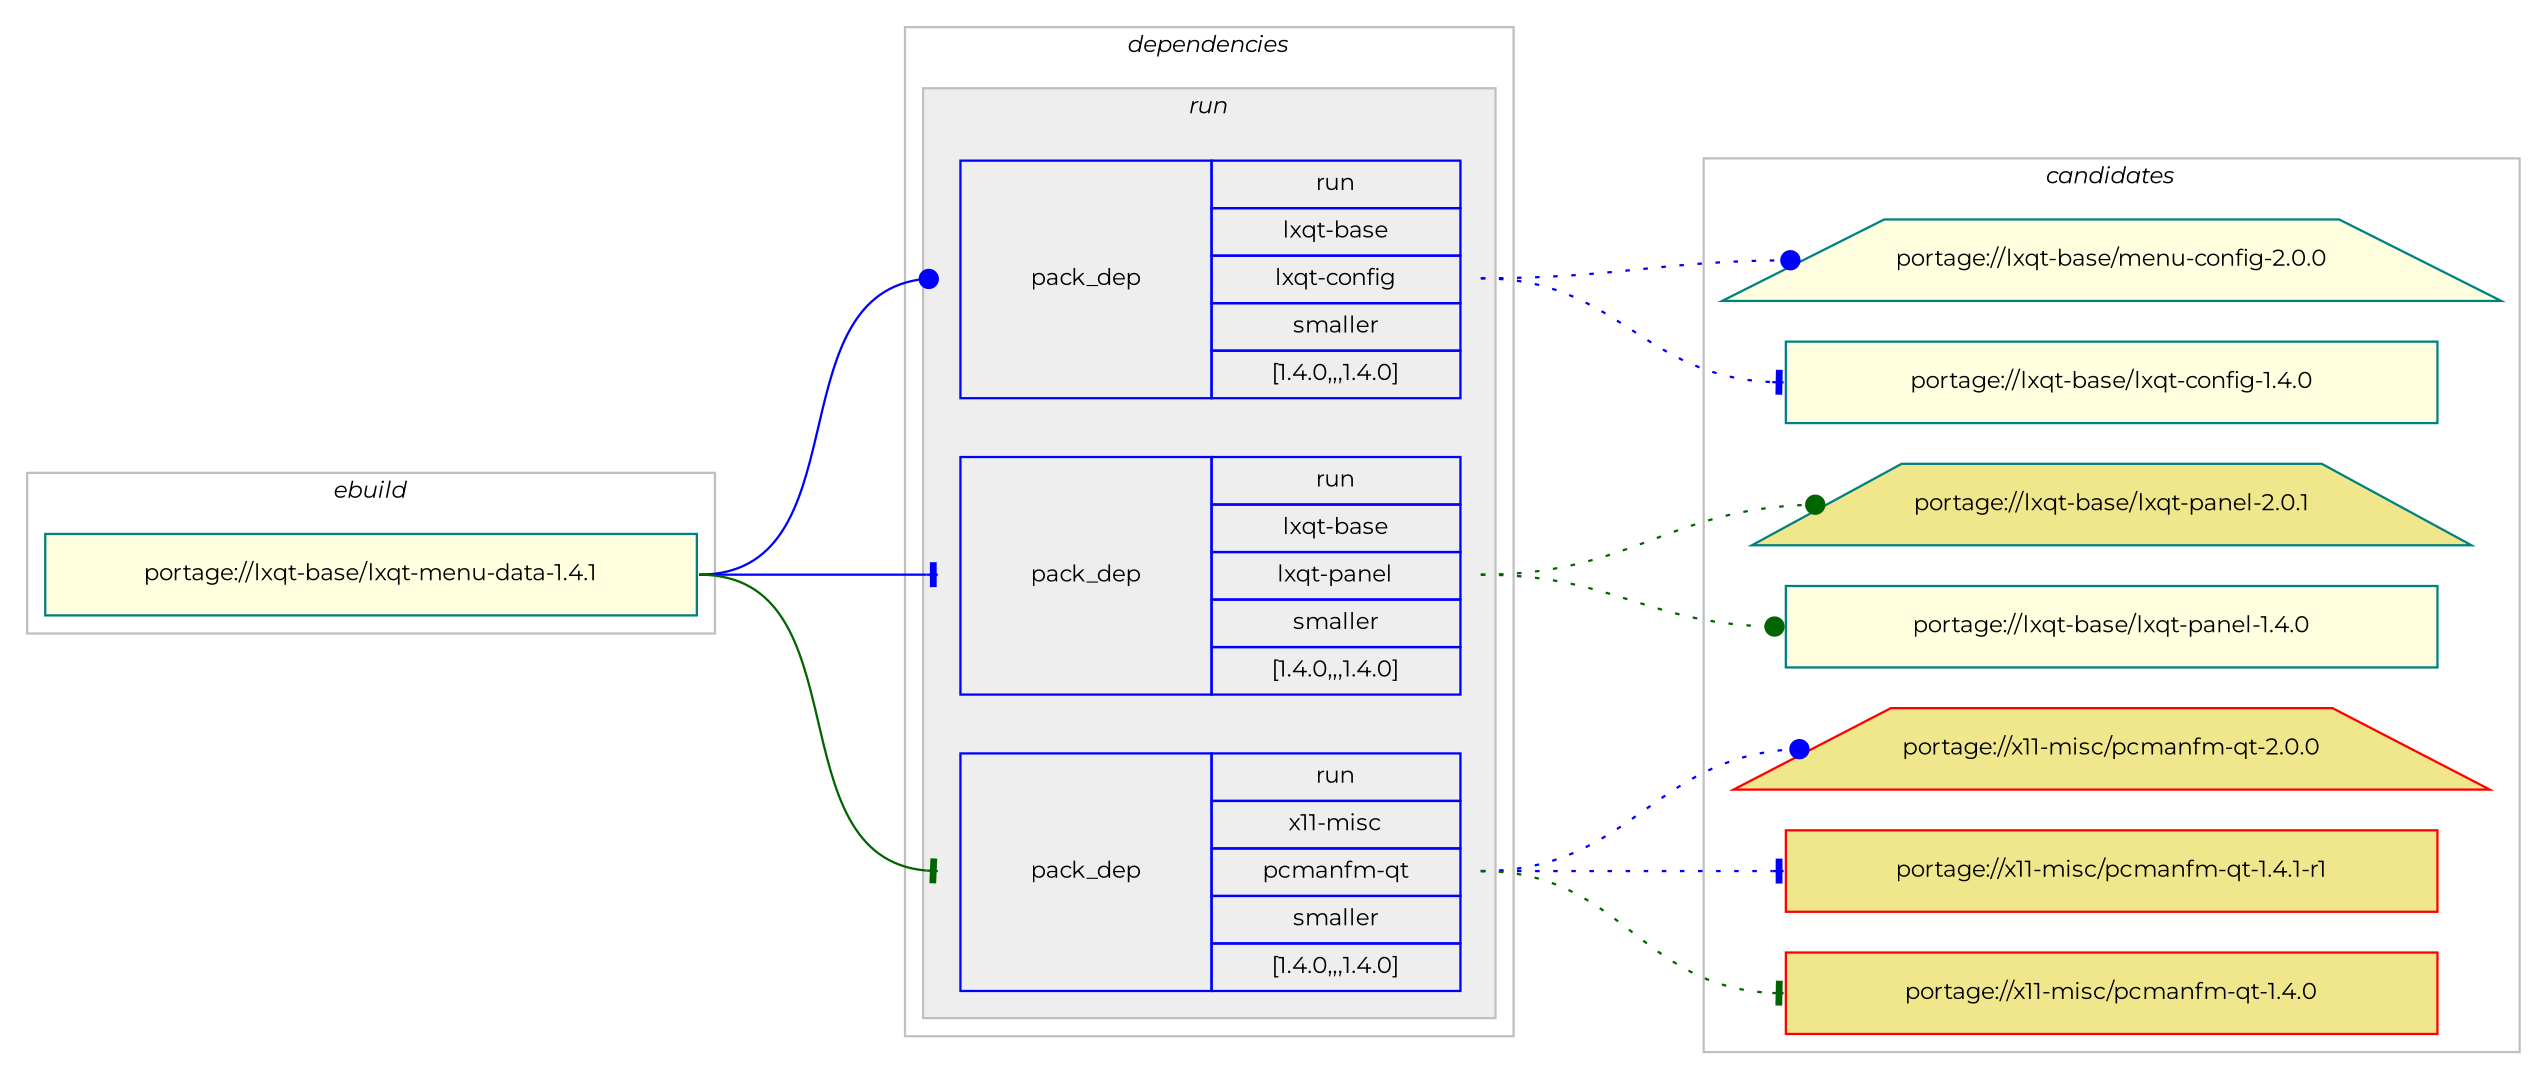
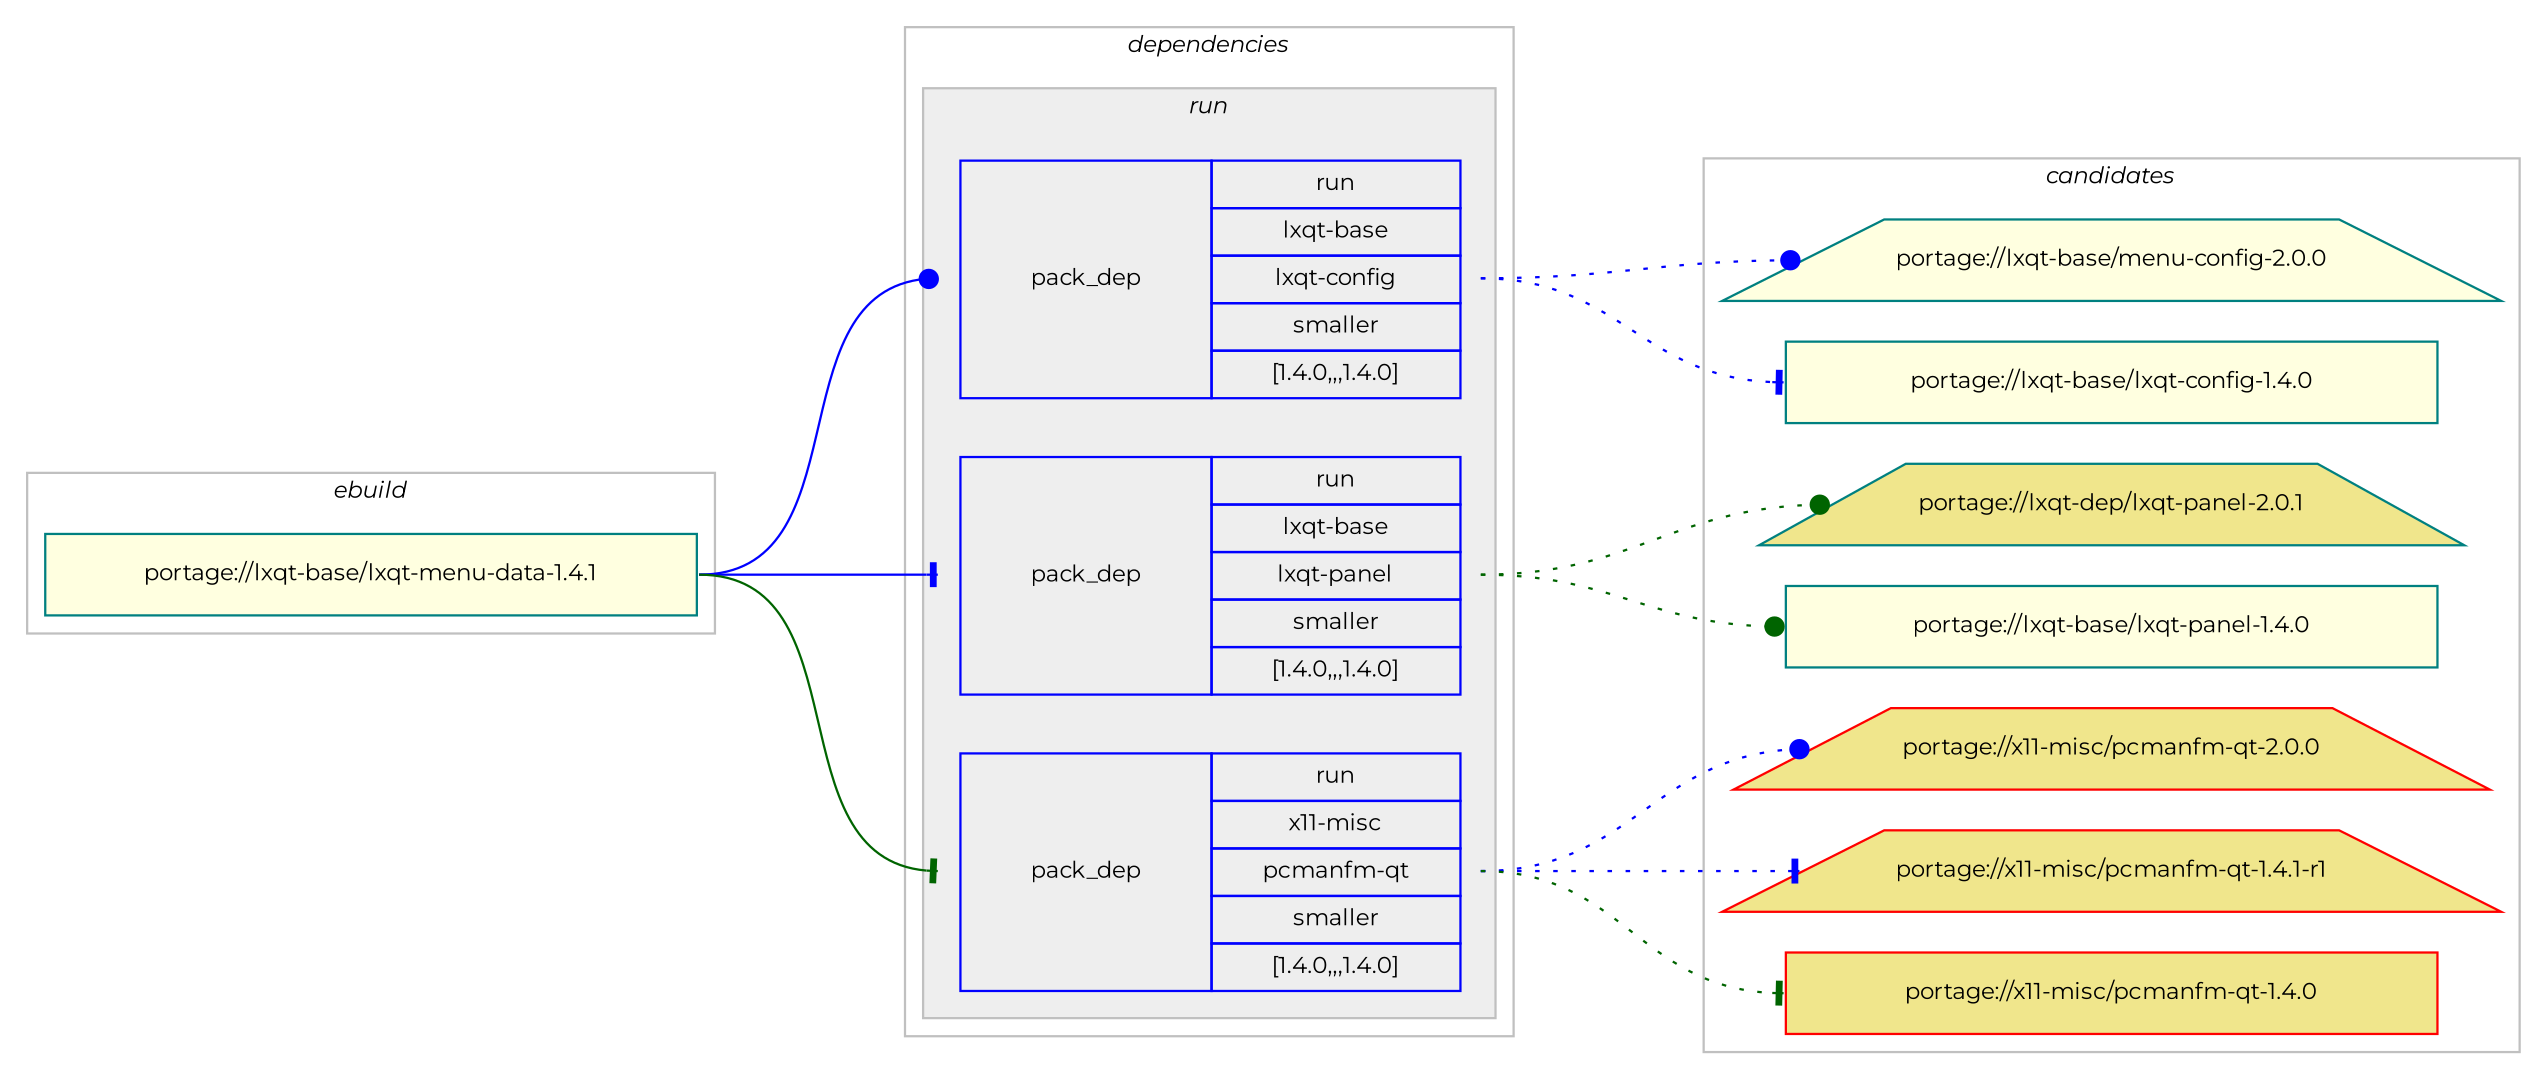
node "portage://lxqt-base/lxqt-panel-2.0.1": label "portage://lxqt-base/lxqt-panel-2.0.1" -> "portage://lxqt-dep/lxqt-panel-2.0.1"
node "portage://x11-misc/pcmanfm-qt-1.4.1-r1": shape box -> trapezium
